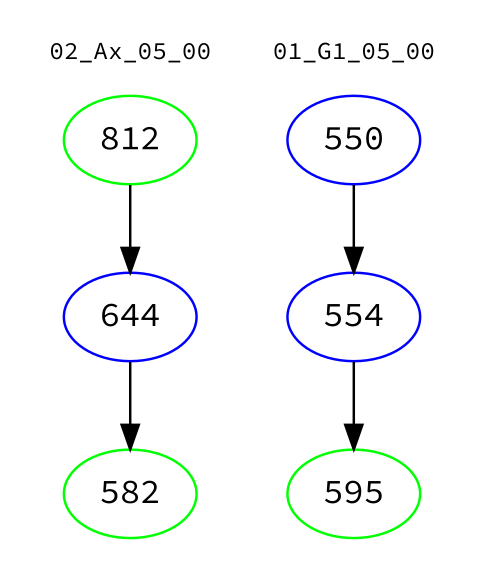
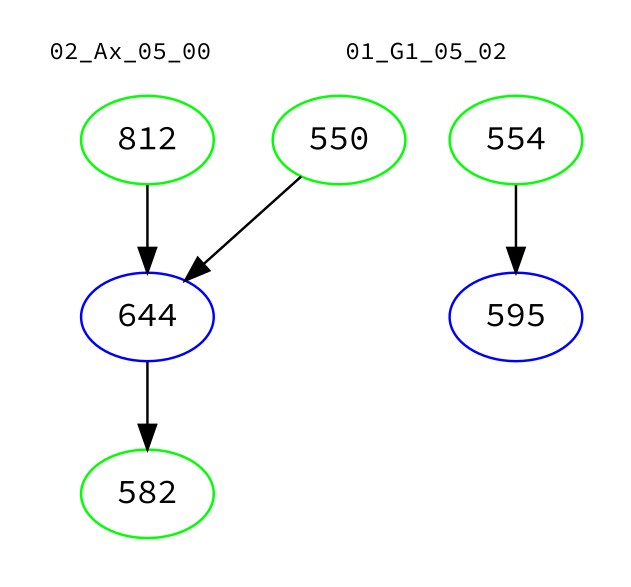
cluster "01_G1_05_00": label "01_G1_05_00" -> "01_G1_05_02"
node "550": color blue -> green
edge "550" -> "554": now "550" -> "644"
node "554": color blue -> green
node "595": color green -> blue
